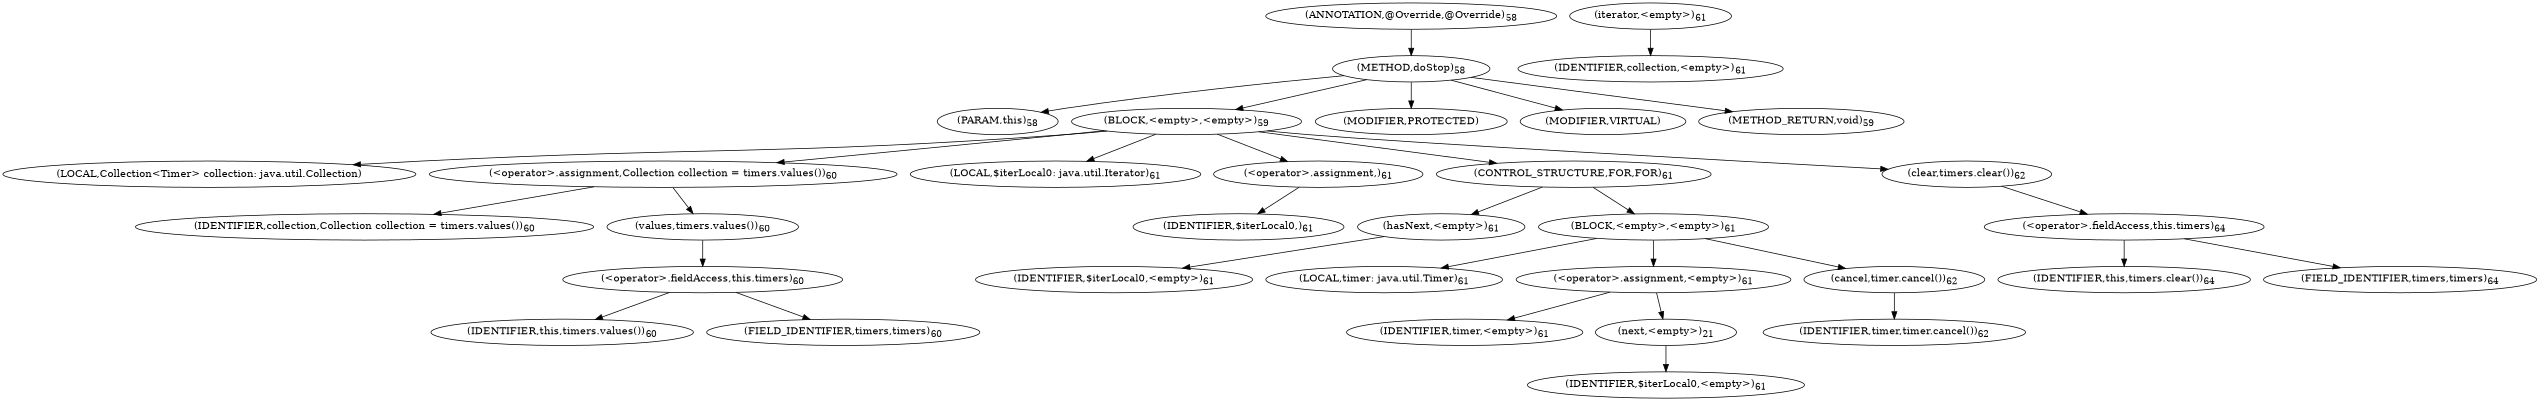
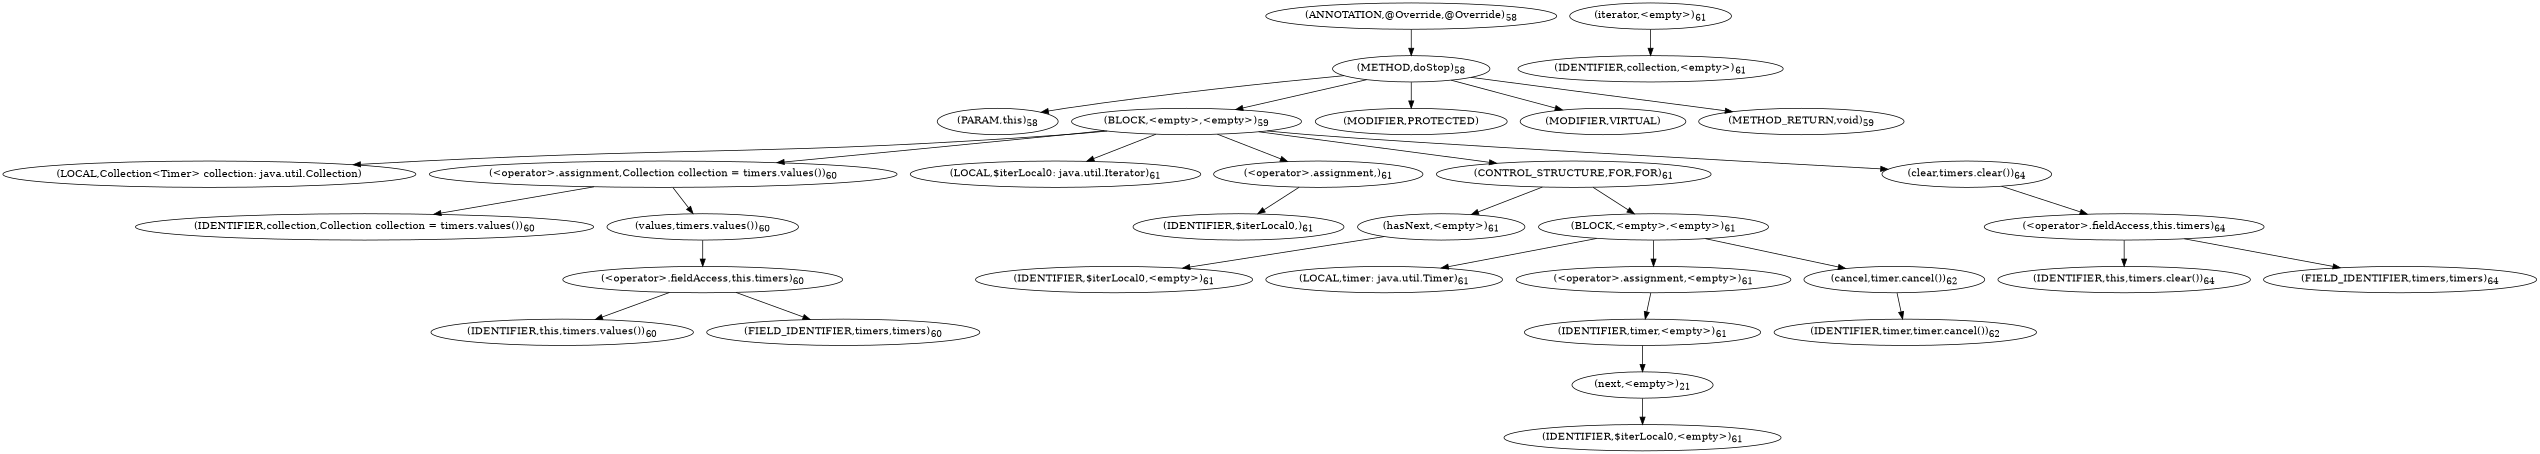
node "(clear,timers.clear())": text "62" -> "64"
edge "(<operator>.assignment,<empty>)" -> "(next,<empty>)": now "(IDENTIFIER,timer,<empty>)" -> "(next,<empty>)"
